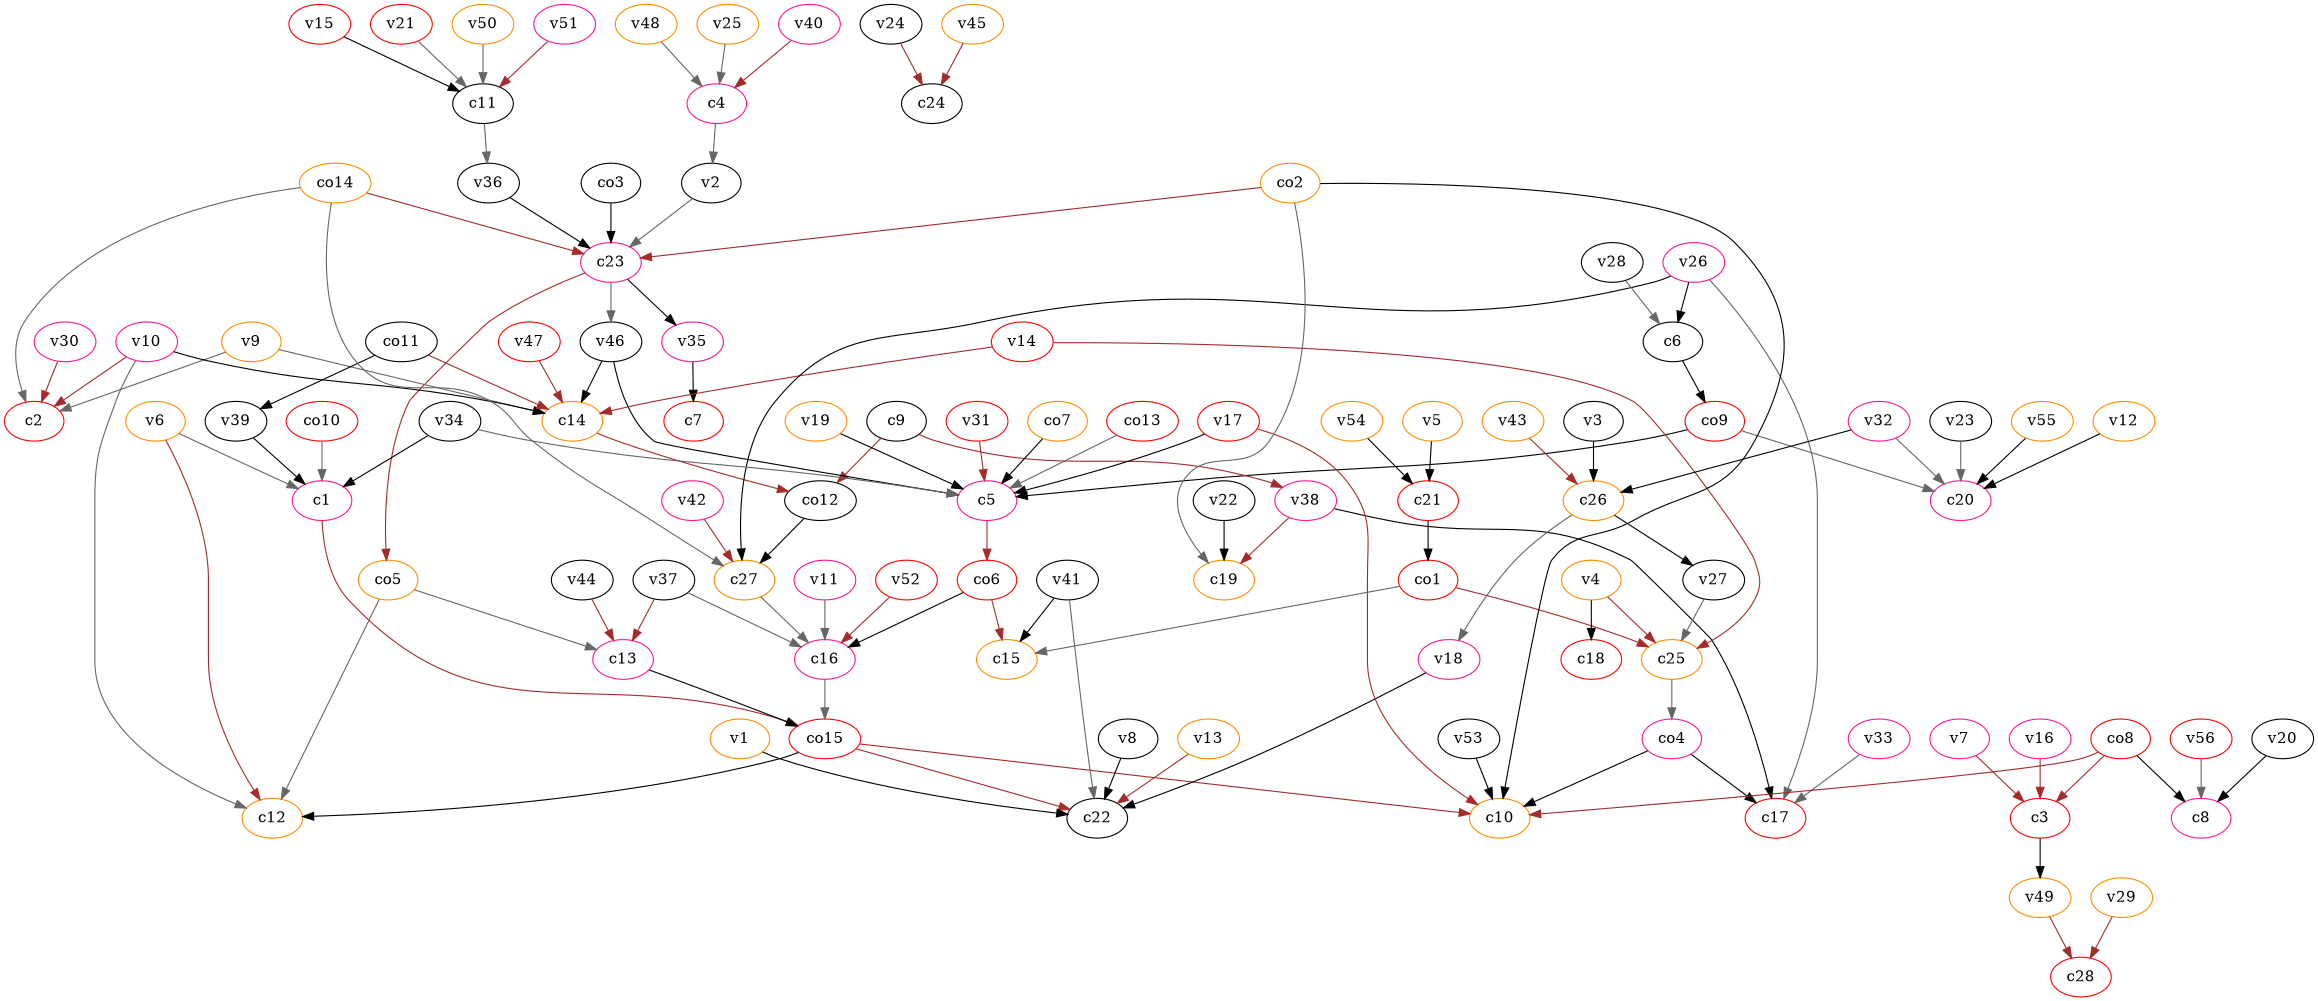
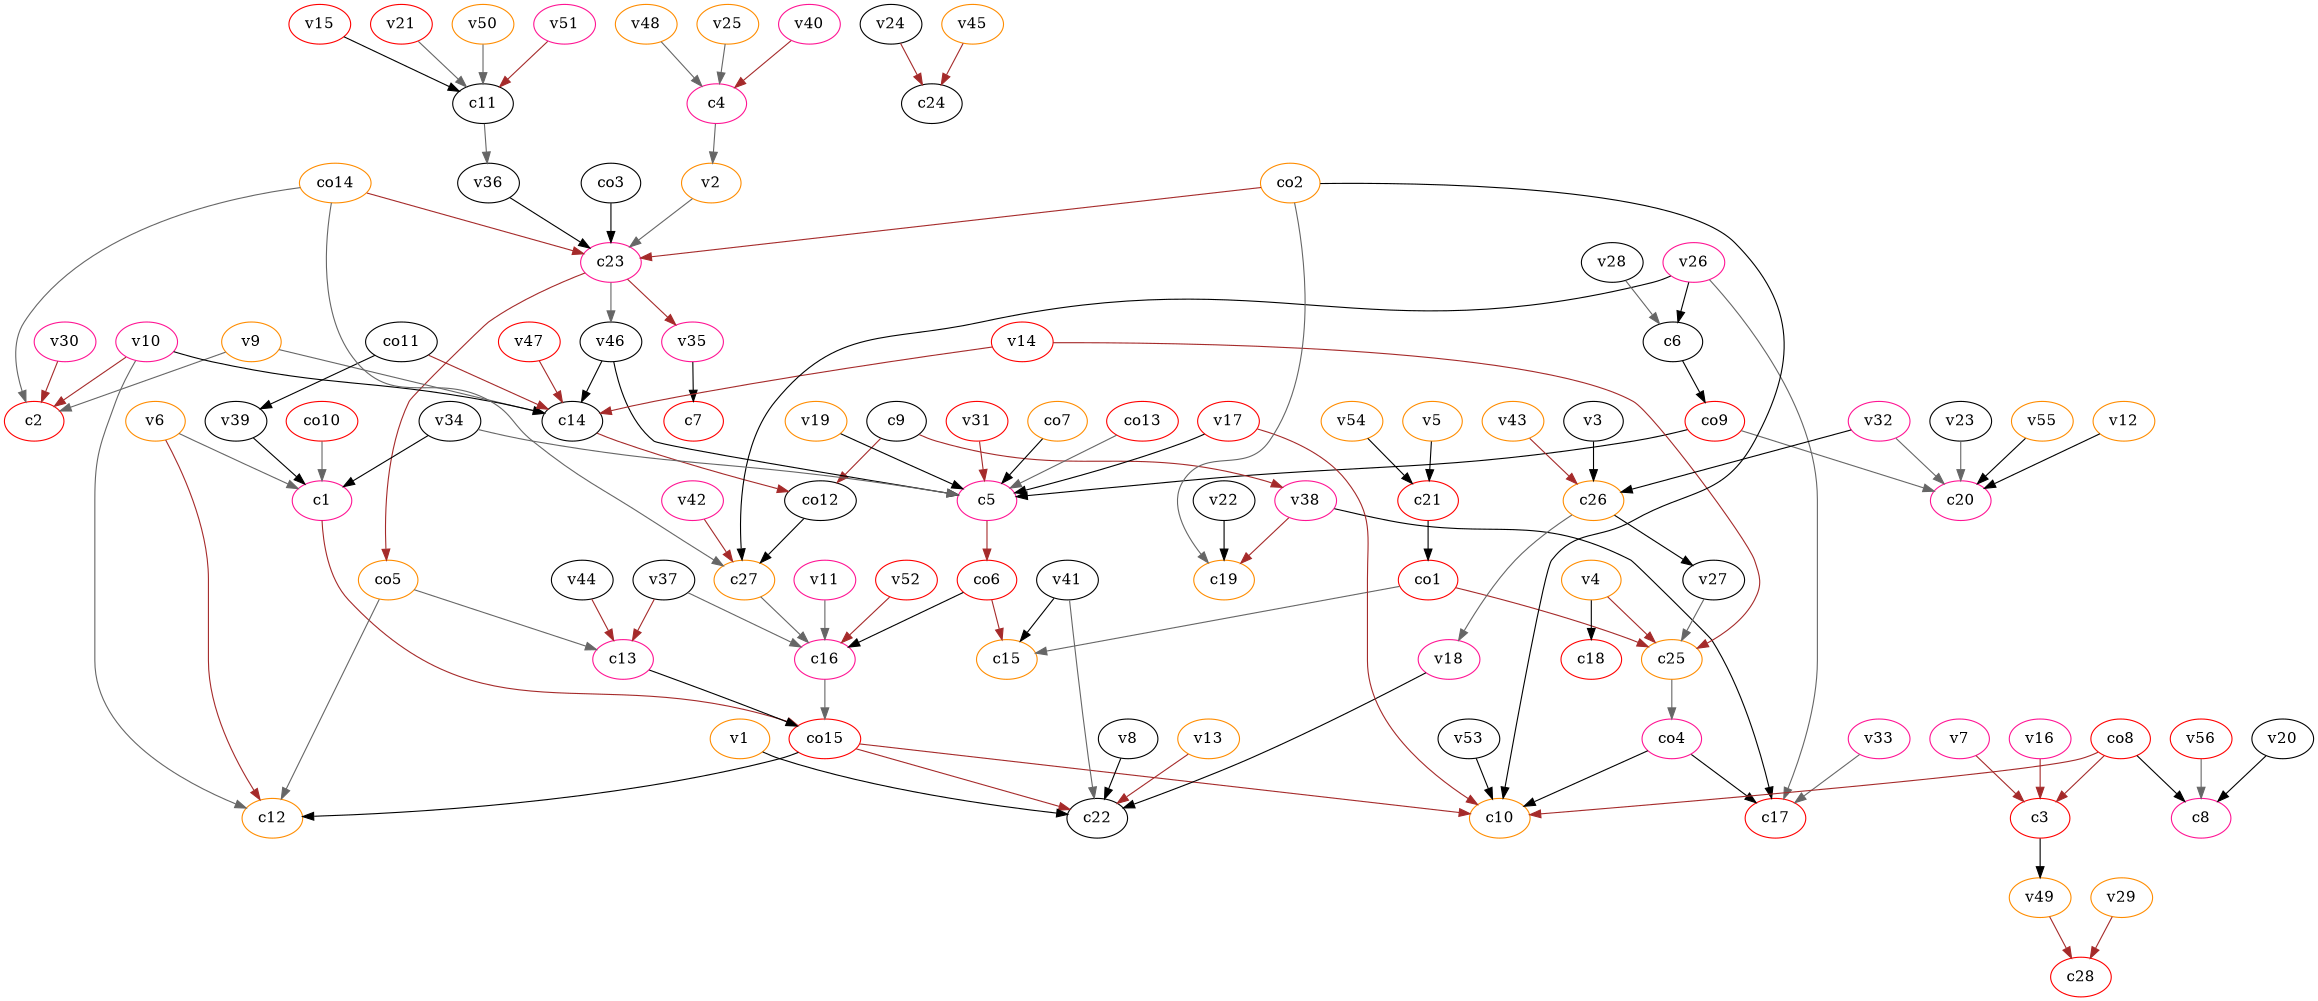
node "v2": color black -> darkorange
edge "c23" -> "v35": color black -> brown
node "c14": color darkorange -> black
